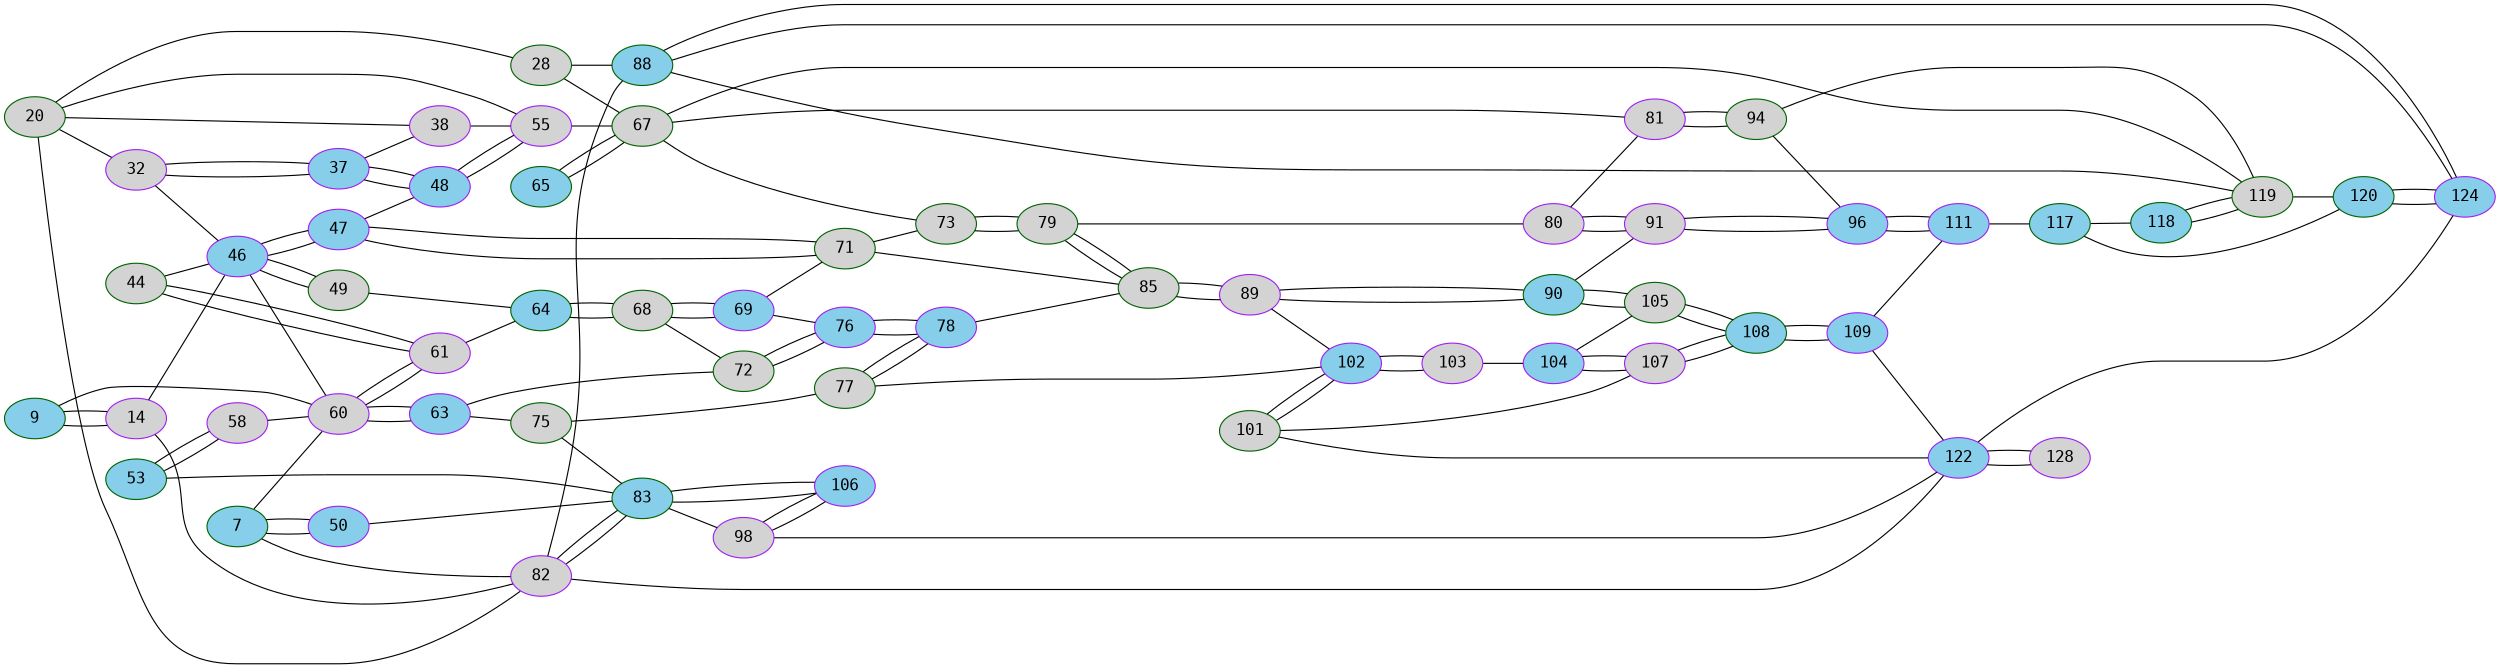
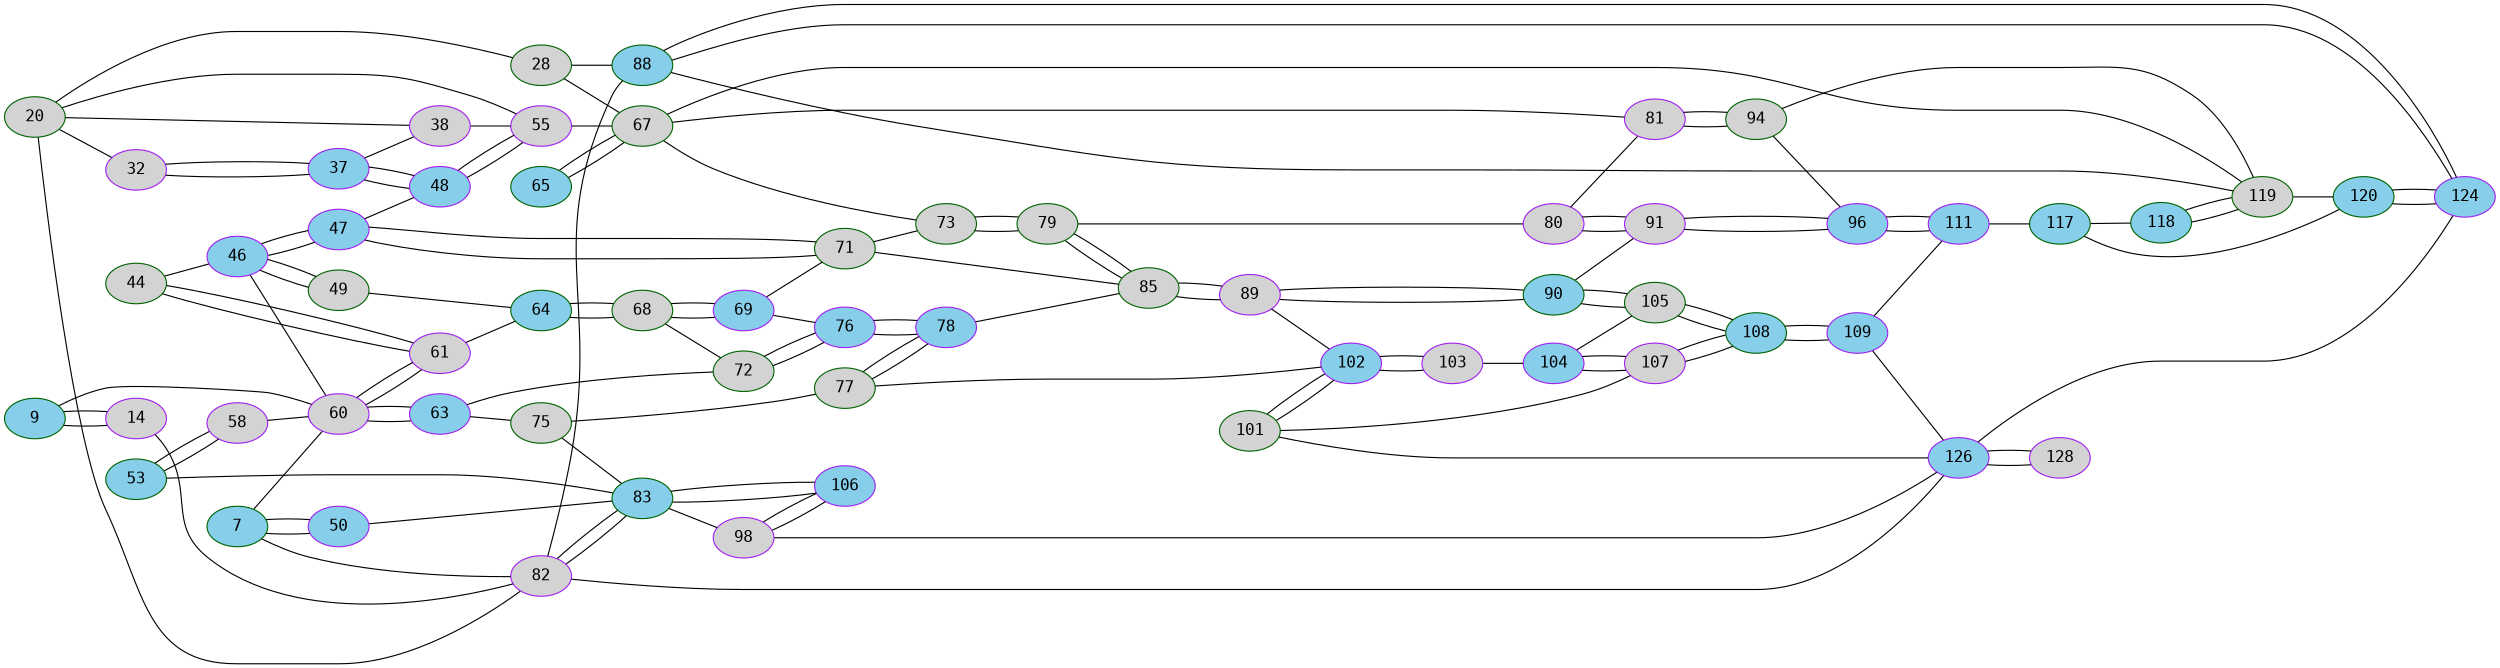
edge "32" -- "46": removed
edge "46" -- "14": removed
node "122": label "122" -> "126"
